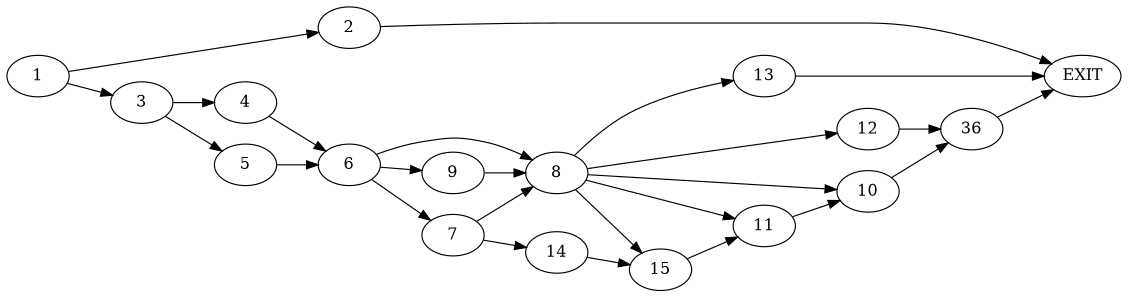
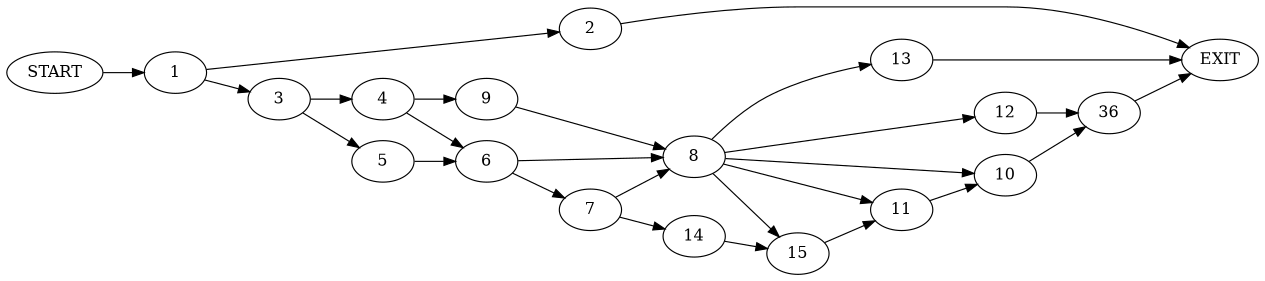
node "START": added
edge "6" -> "9": now "4" -> "9"
